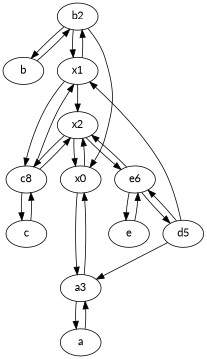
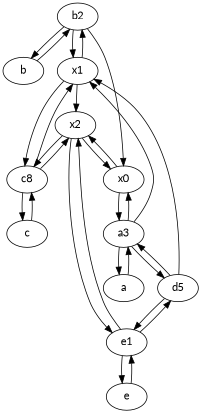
edge "a3" -> "x1": added
node "e6": label "e6" -> "e1"
edge "a3" -> "d5": added
